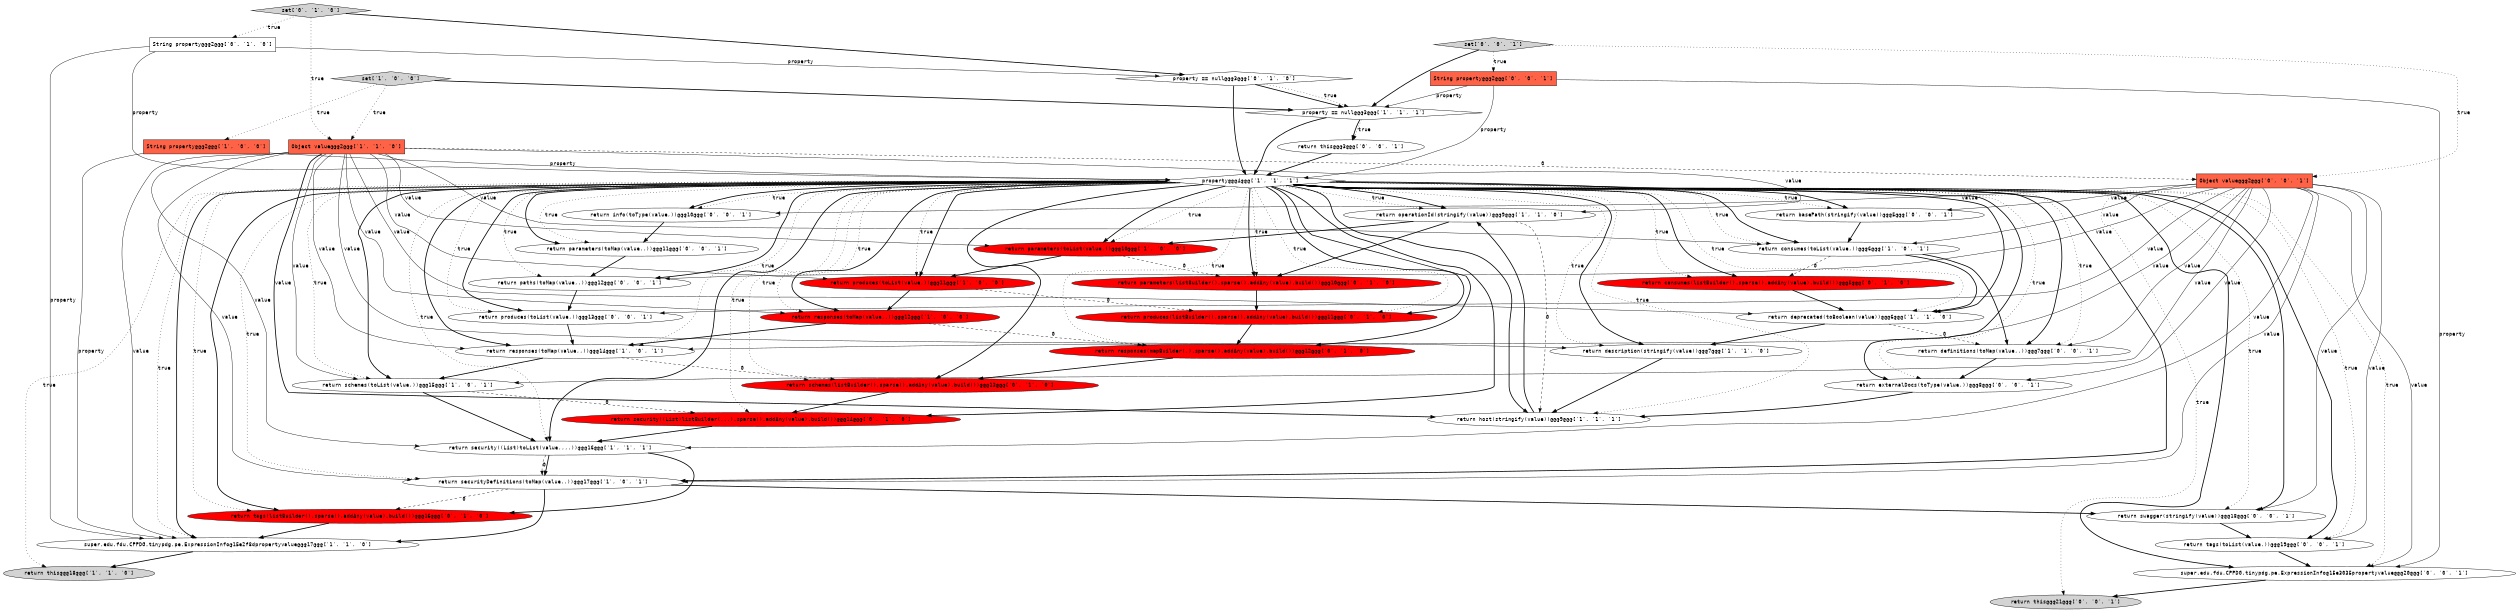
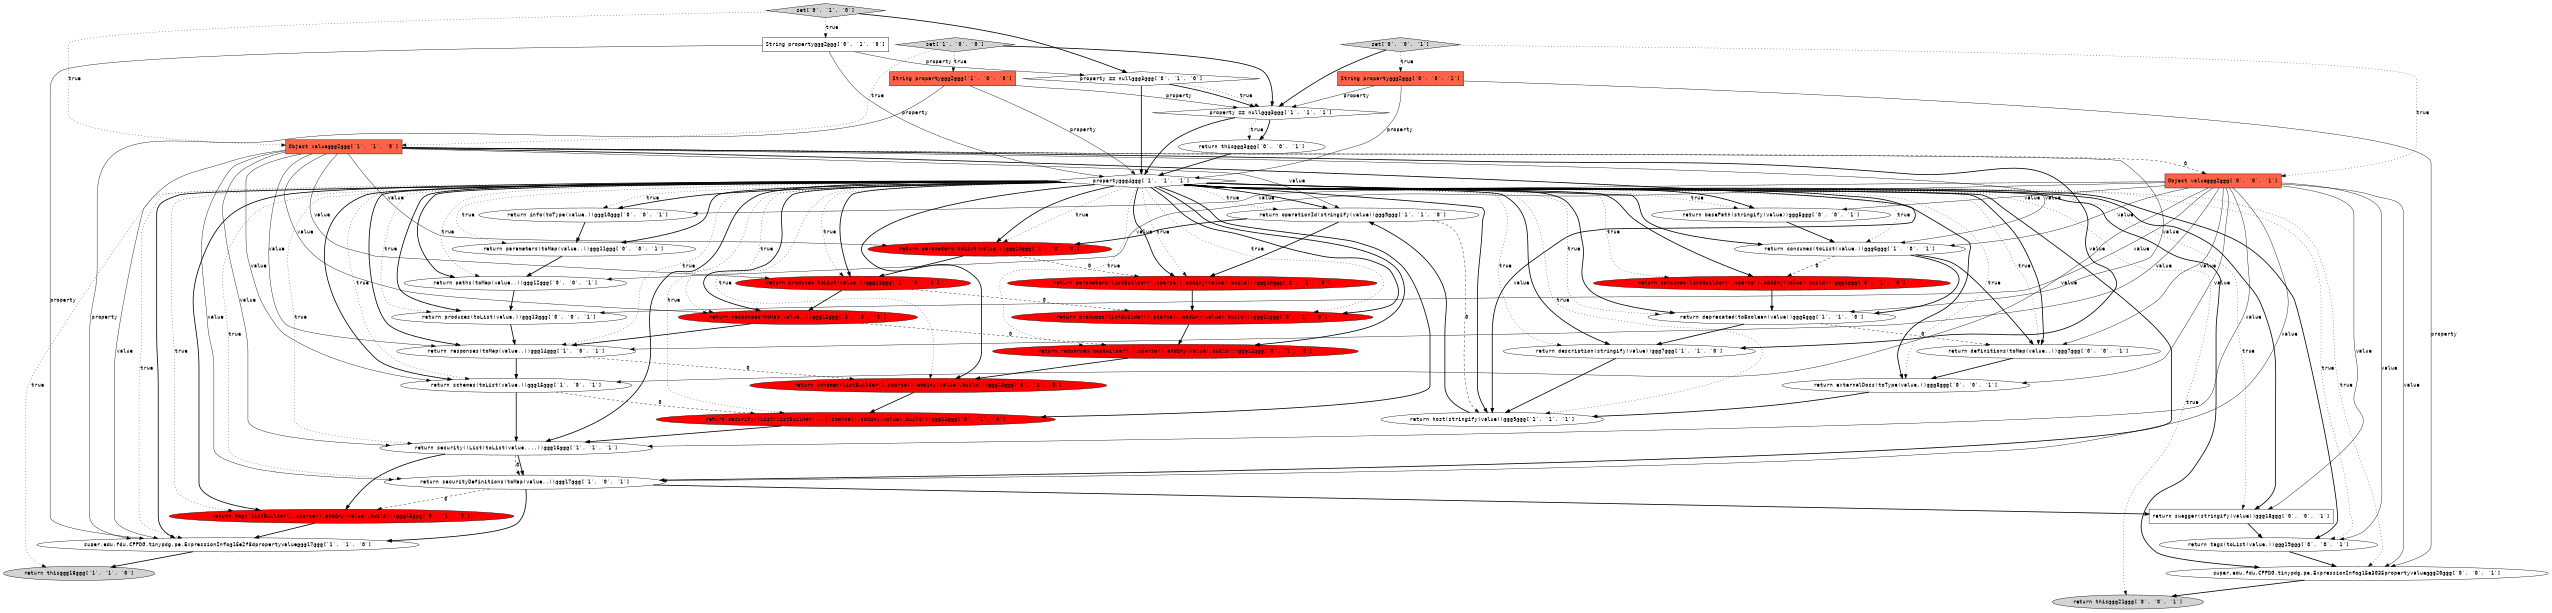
edge "String property@@@2@@@['1', '0', '0']" -> "property == null@@@3@@@['1', '1', '1']": added, label "property"
edge "Object value@@@2@@@['1', '1', '0']" -> "return description(stringify(value))@@@7@@@['1', '1', '0']": style solid -> bold
node "return swagger(stringify(value))@@@18@@@['0', '0', '1']": shape ellipse -> box
